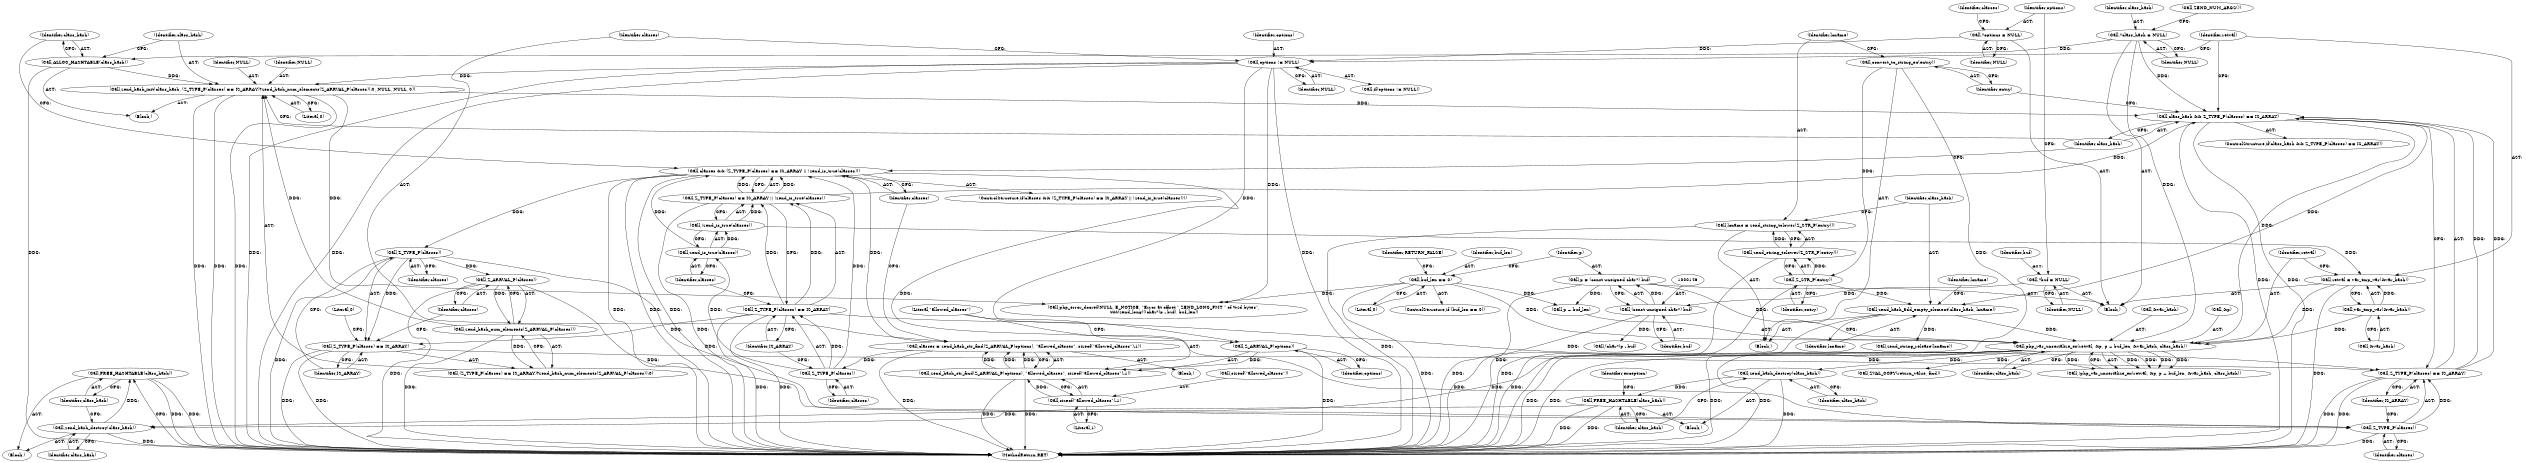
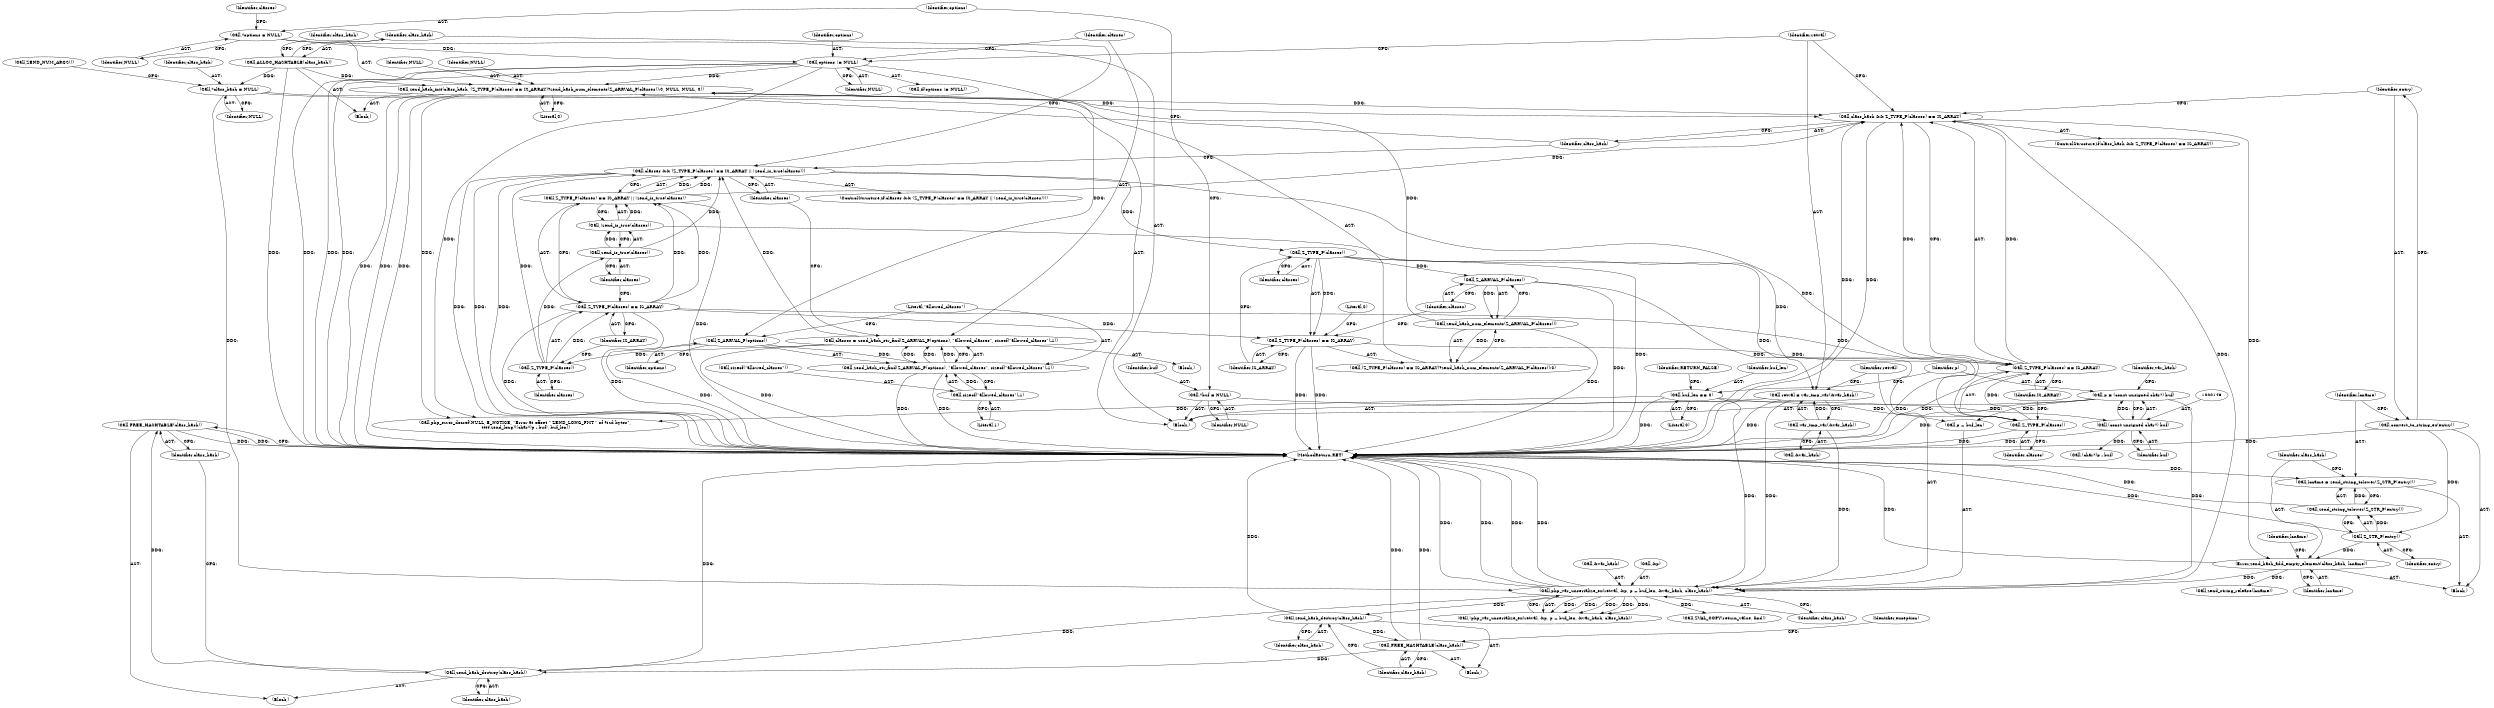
edge "(Call,*class_hash = NULL)" -> "(Call,ALLOC_HASHTABLE(class_hash))": reversed
node "(ControlStructure,if (buf_len == 0))": removed
node "(Call,zend_hash_add_empty_element(class_hash, lcname))": label "(Call,zend_hash_add_empty_element(class_hash, lcname))" -> "(Error,zend_hash_add_empty_element(class_hash, lcname))"
edge "(Call,lcname = zend_string_tolower(Z_STR_P(entry)))" -> "(MethodReturn,RET)": reversed
node "(Identifier,var_hash)": added
